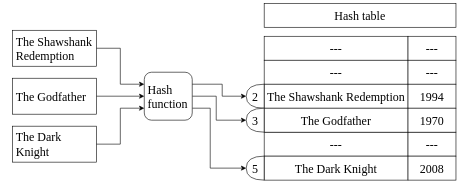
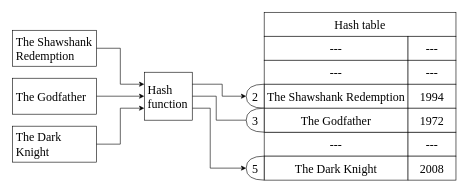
node "Hash table": moved (360, 15) -> (360, 24)
node "Hash function": shape rounded rectangle -> rectangle
edge "Hash function" -> "3": arrowhead classic -> none
node "1970": label "1970" -> "1972"
